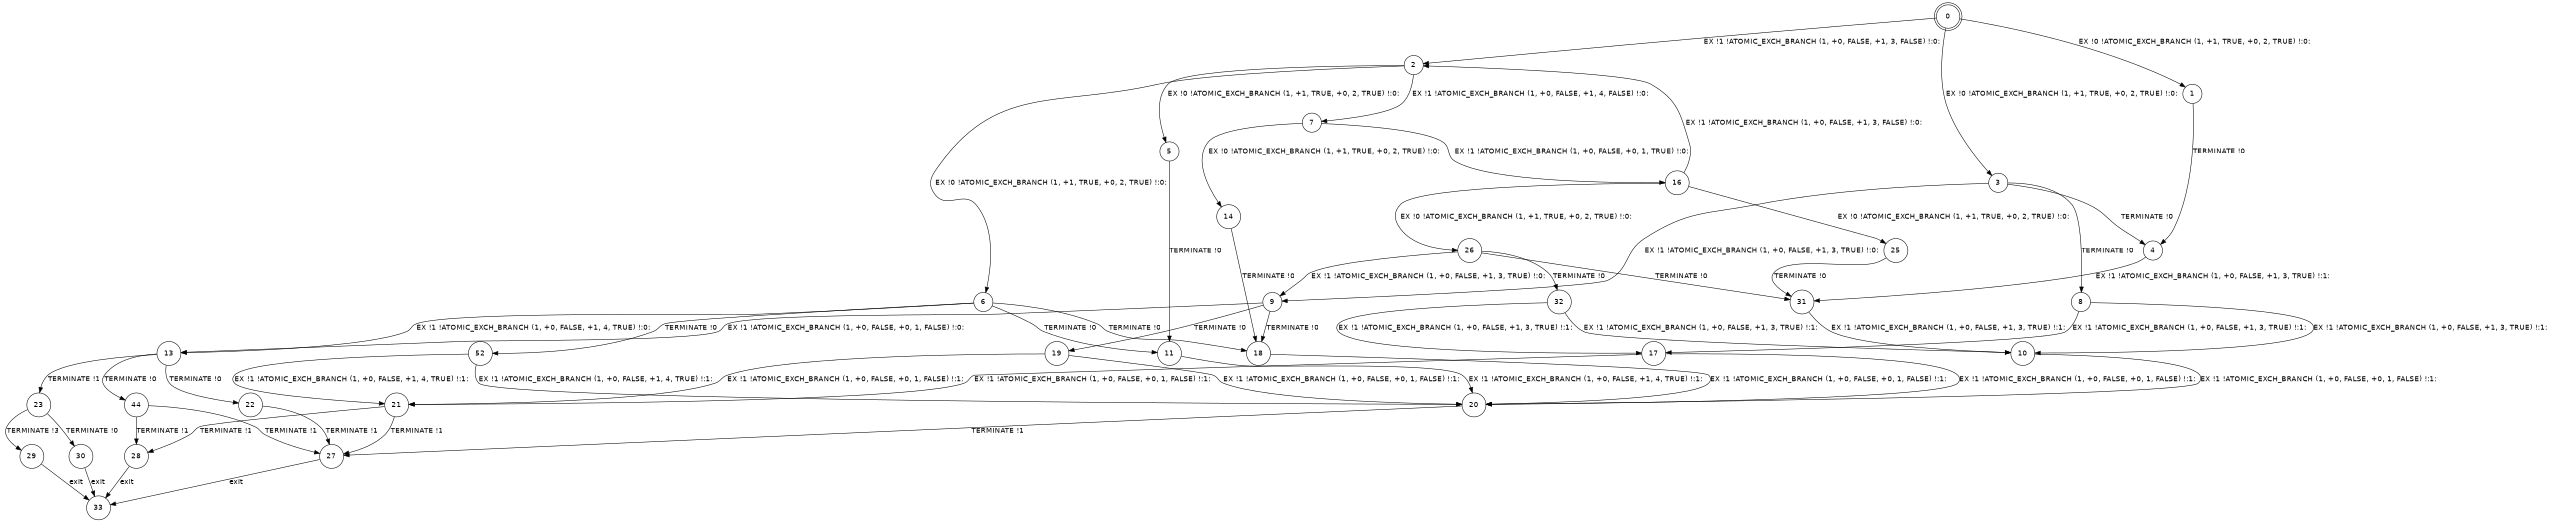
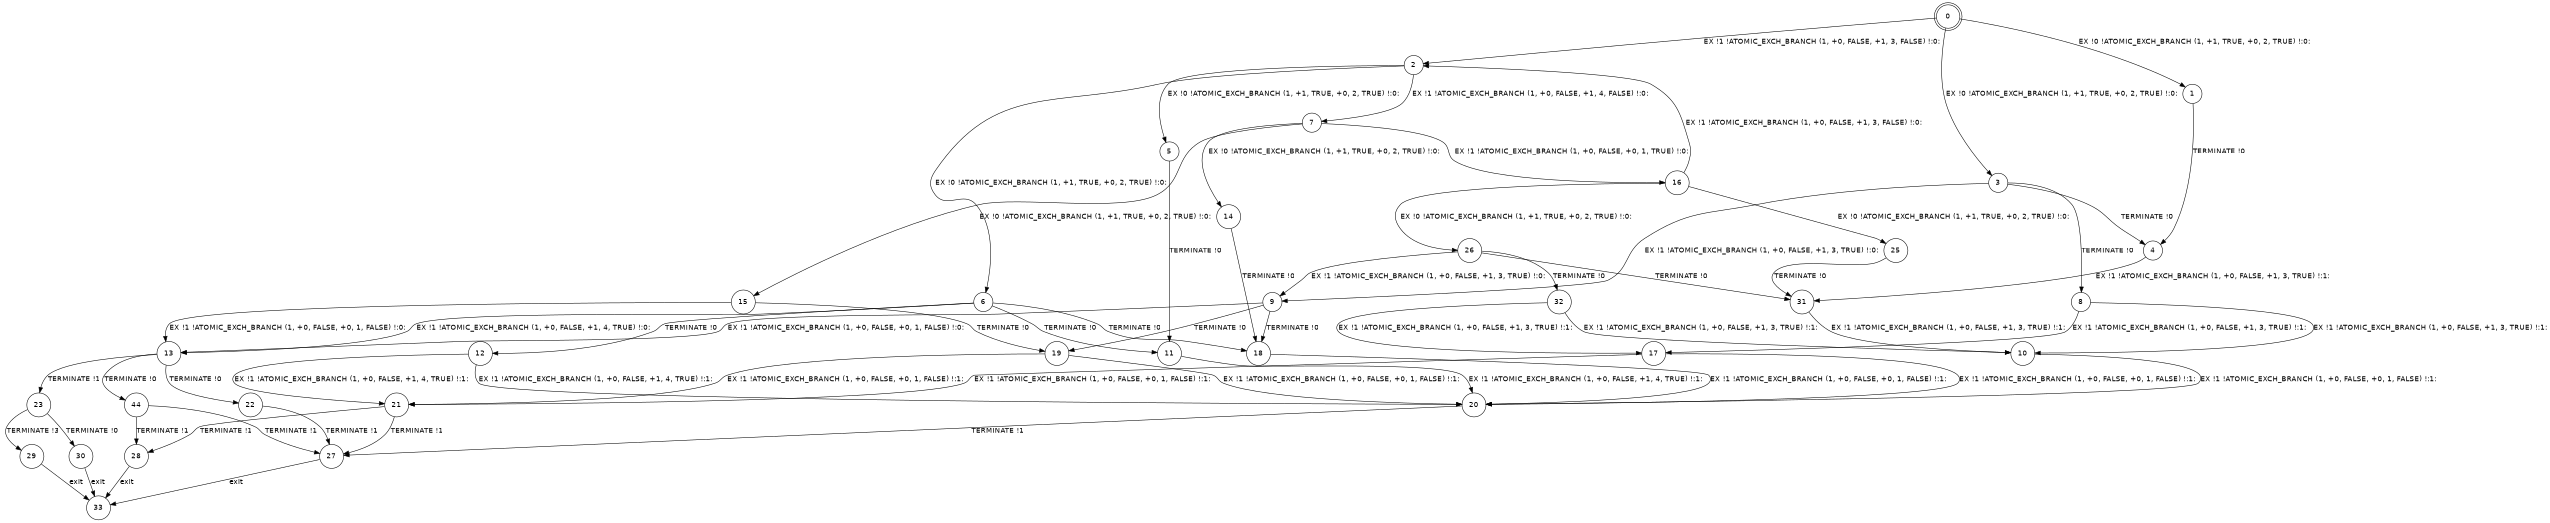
node "15": added
node "52": label "52" -> "12"
